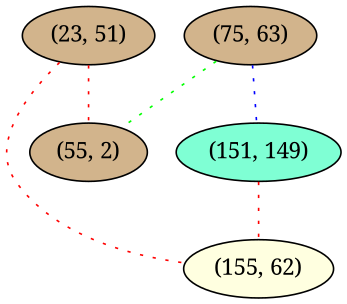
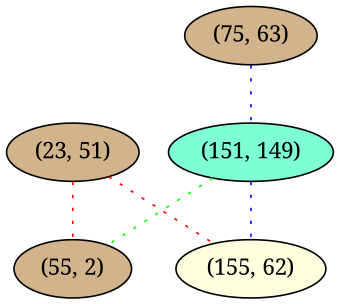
edge "(75, 63)" -- "(55, 2)": now "(151, 149)" -- "(55, 2)"
edge "(151, 149)" -- "(155, 62)": color red -> blue
